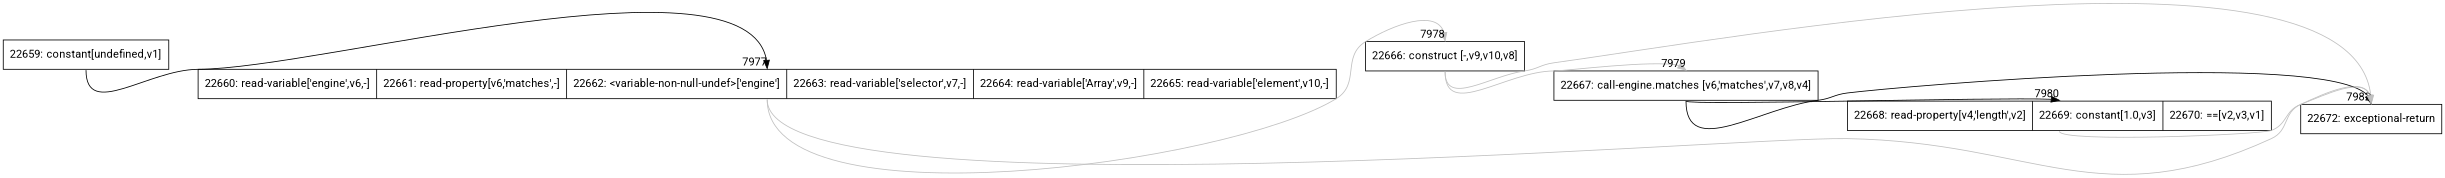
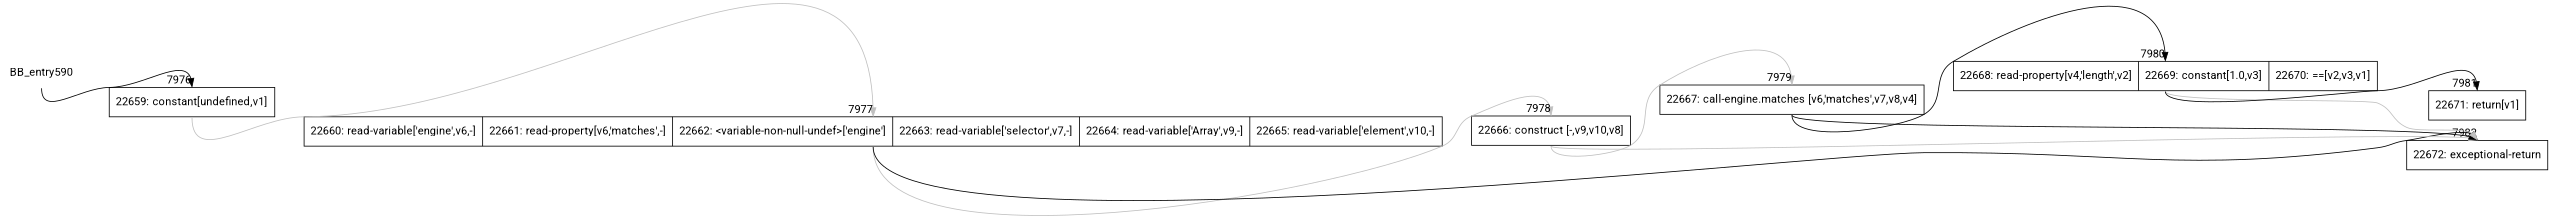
edge "22659: constant[undefined,v1]" -> "22660: read-variable['engine',v6,-]": color black -> gray
node "BB_entry590": added
node "22671: return[v1]": added
edge "22660: read-variable['engine',v6,-]" -> "22672: exceptional-return": color gray -> black
